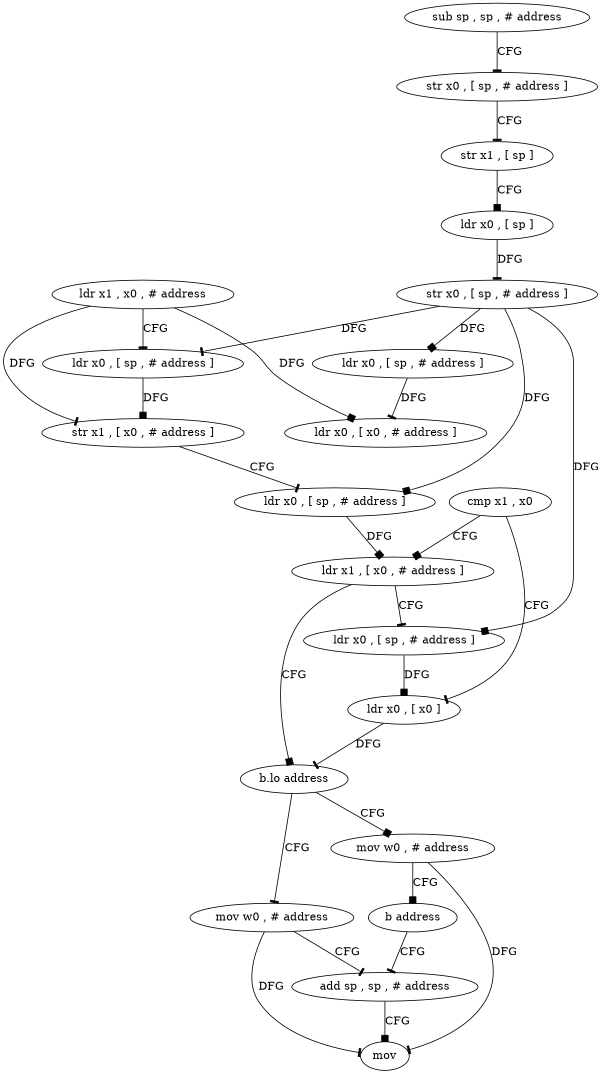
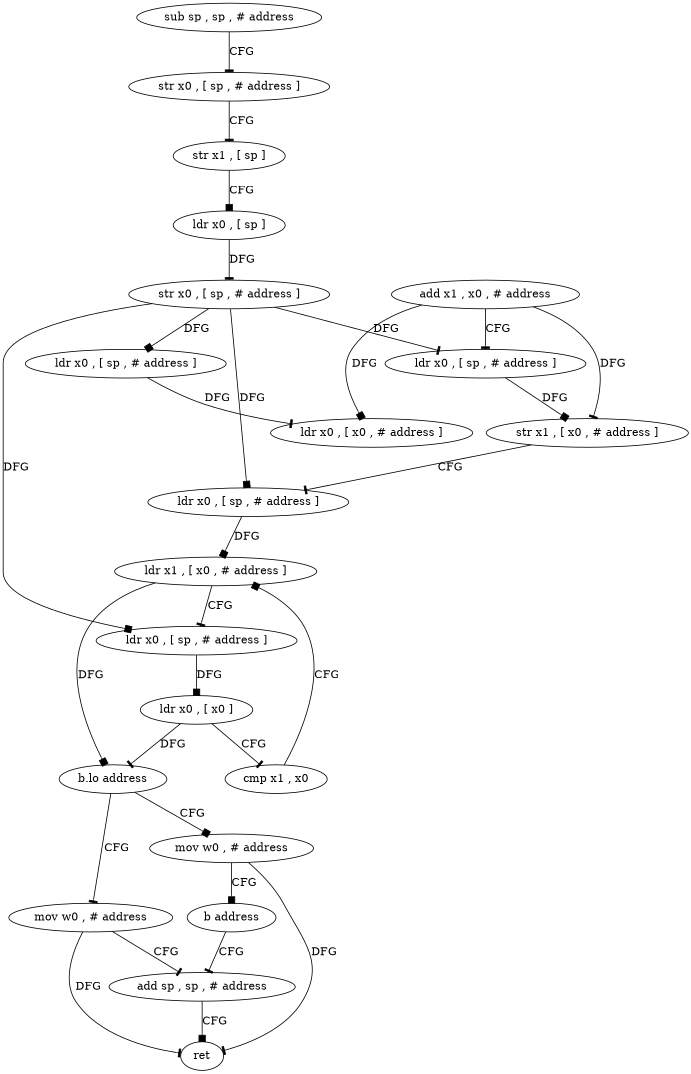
node "ldr x1 , x0 , # address": label "ldr x1 , x0 , # address" -> "add x1 , x0 , # address"
edge "cmp x1 , x0" -> "ldr x0 , [ x0 ]": reversed
edge "ldr x1 , [ x0 , # address ]" -> "b.lo address": label "CFG" -> "DFG"
node "mov": label "mov" -> "ret"
